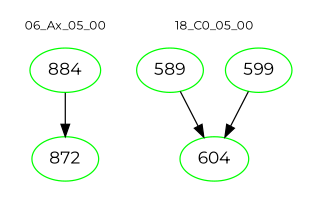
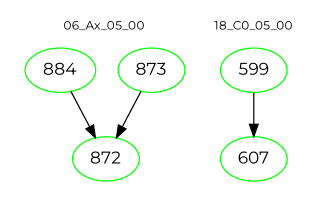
node "873": added
node "589": removed
node "604": label "604" -> "607"
